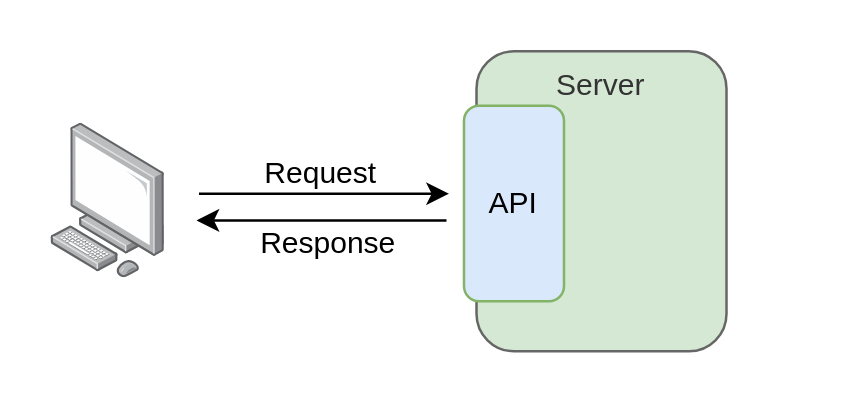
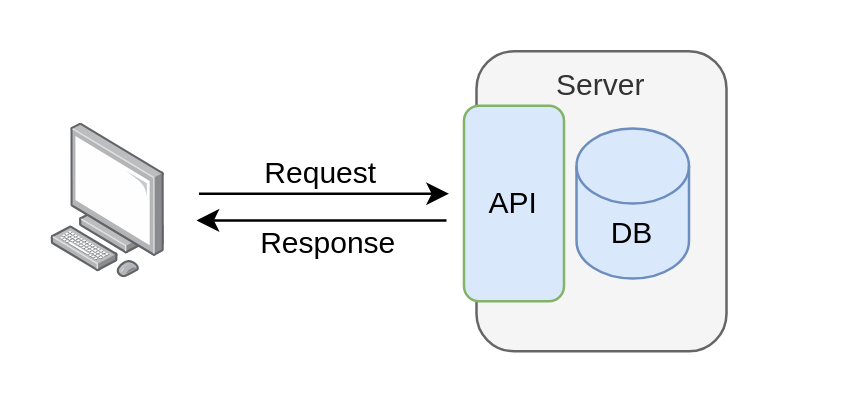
node "Server": fillcolor #d5e8d4 -> #f5f5f5
node "DB": added
